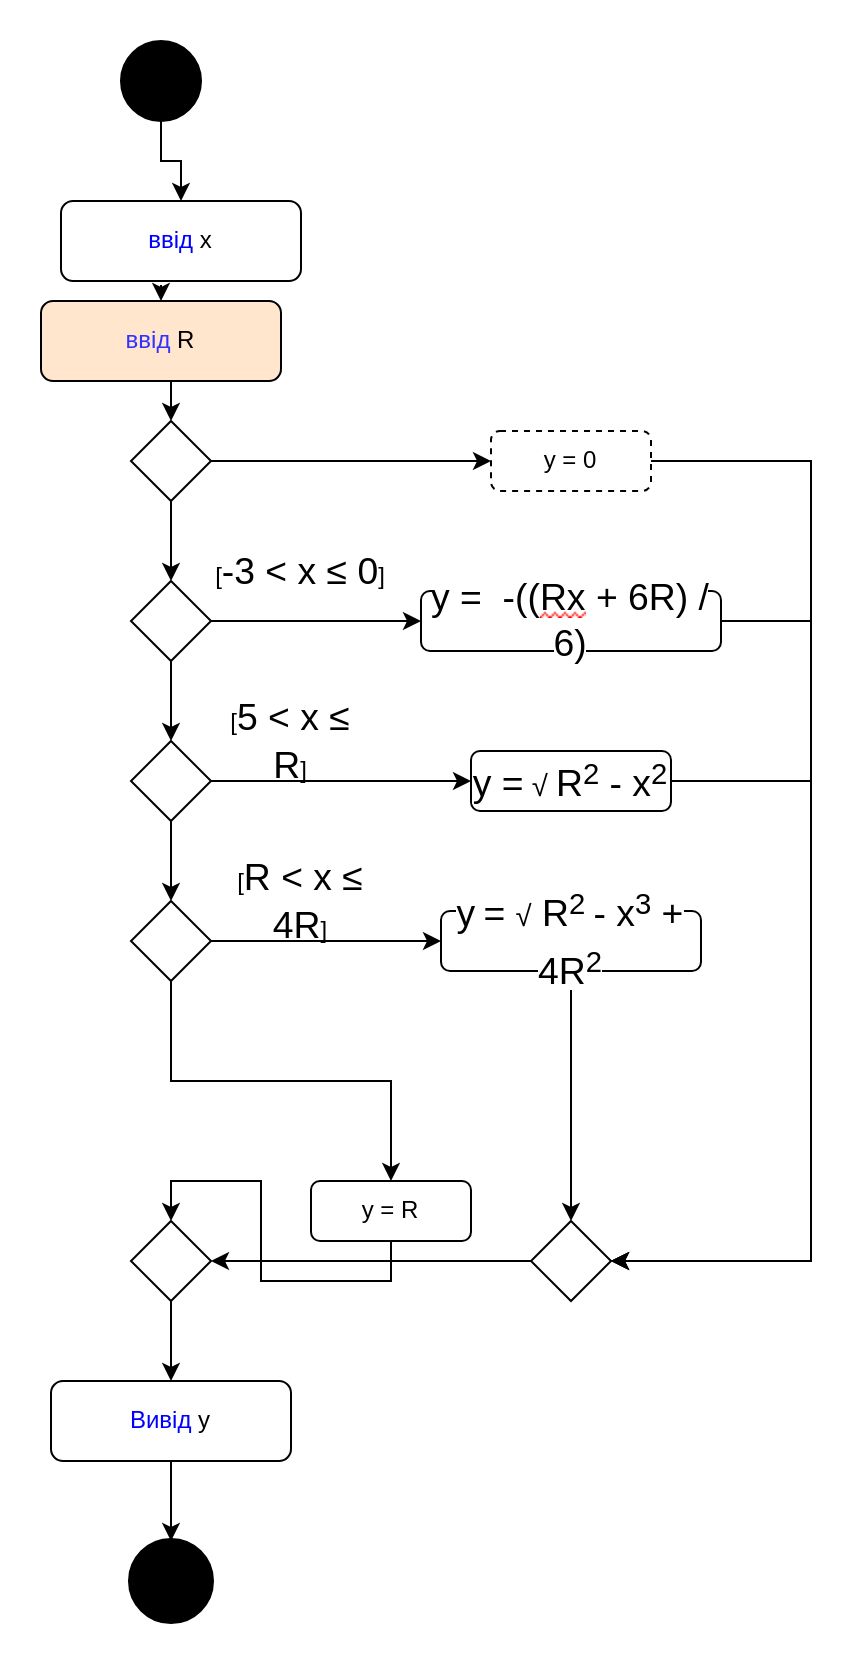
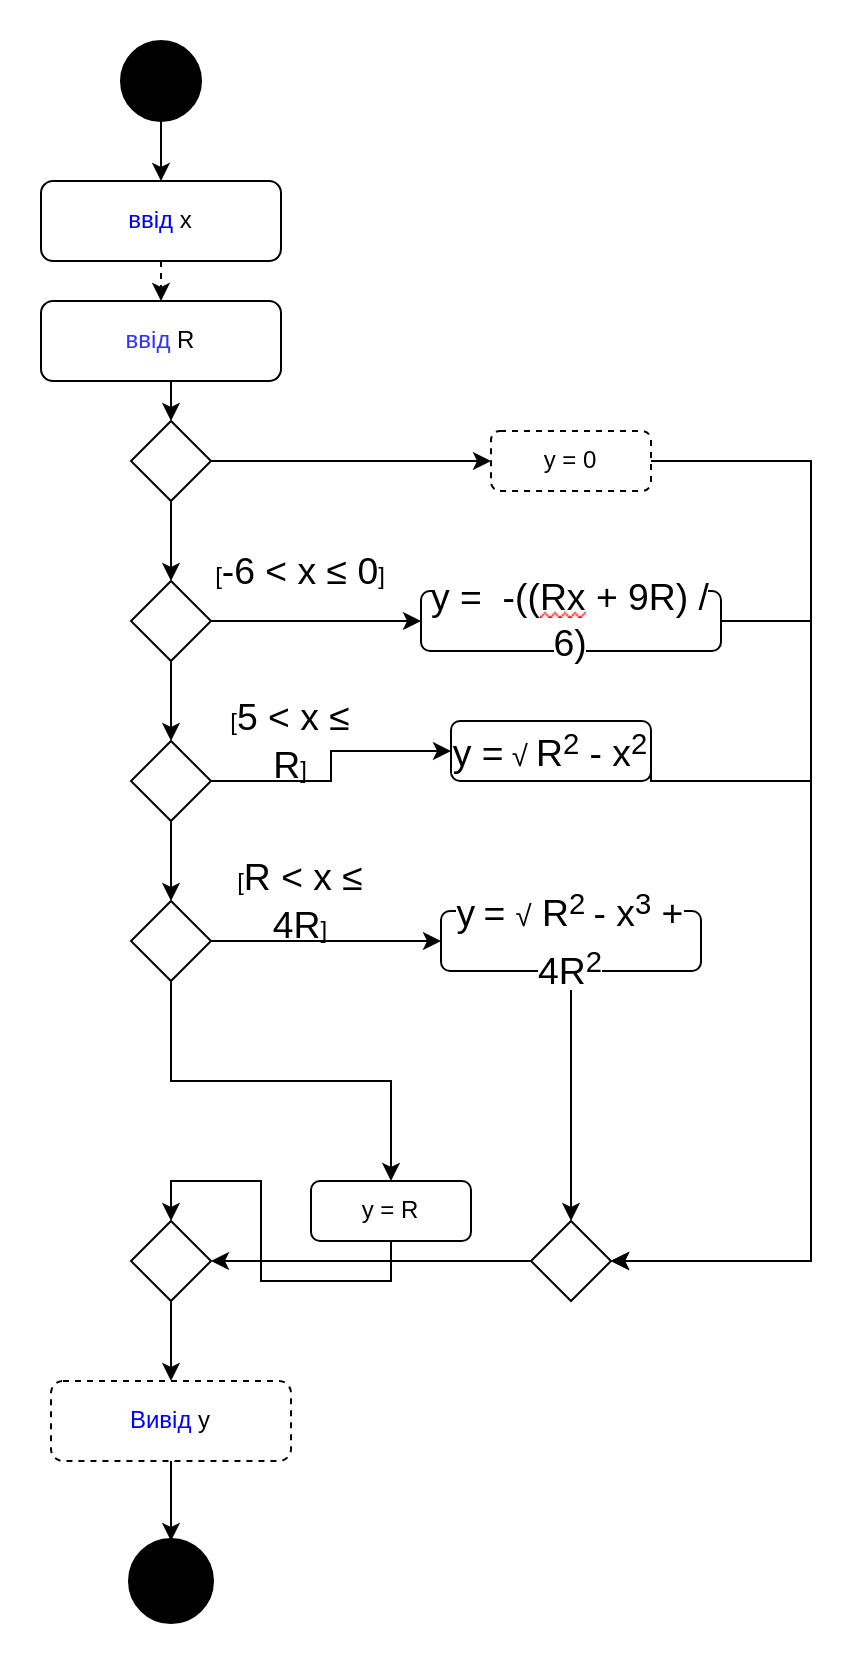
node "ввід x": moved (181, 241) -> (161, 221)
node "ввід R": fillcolor #ffe6cc -> #ffffff
node "[-3 < x ≤ 0]": label "[-3 < x ≤ 0]" -> "[-6 < x ≤ 0]"
node "y = -((Rx + 6R) / 6)": label "y = -((Rx + 6R) / 6)" -> "y = -((Rx + 9R) / 6)"
node "y = √ R2 - x2": moved (571, 781) -> (551, 751)
node "Вивід y": style solid -> dashed
